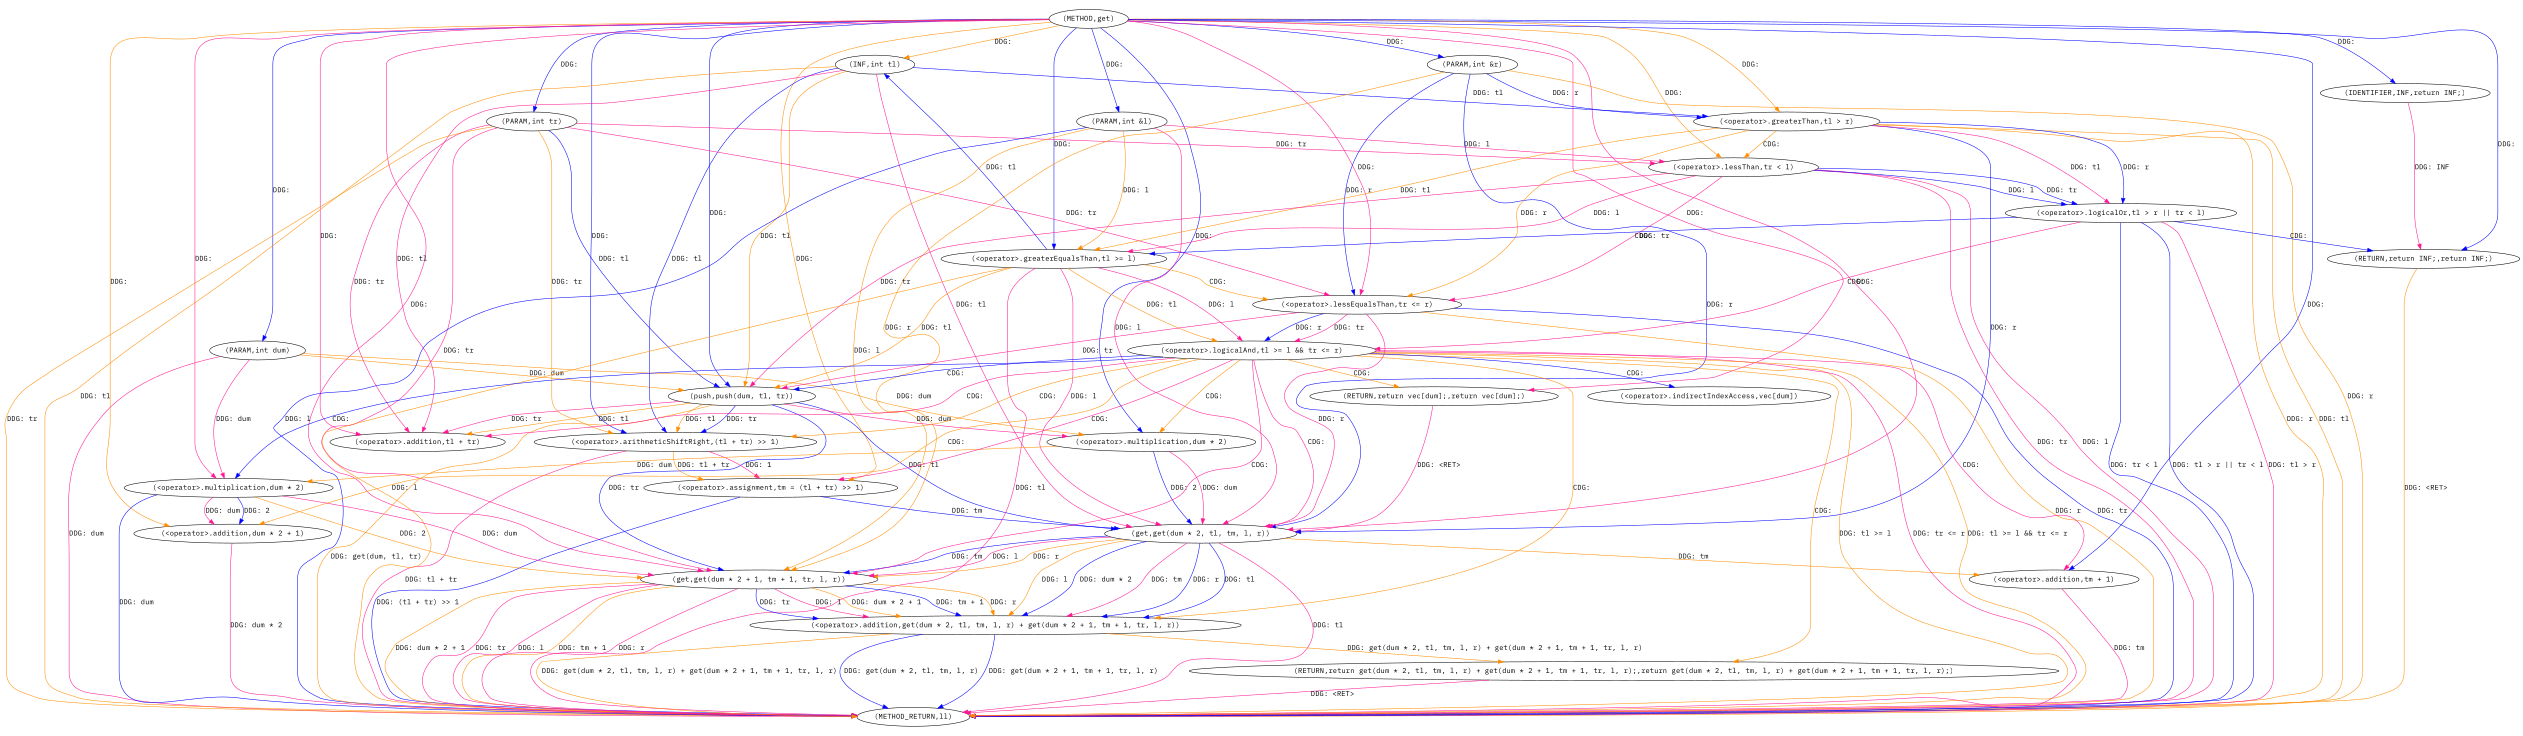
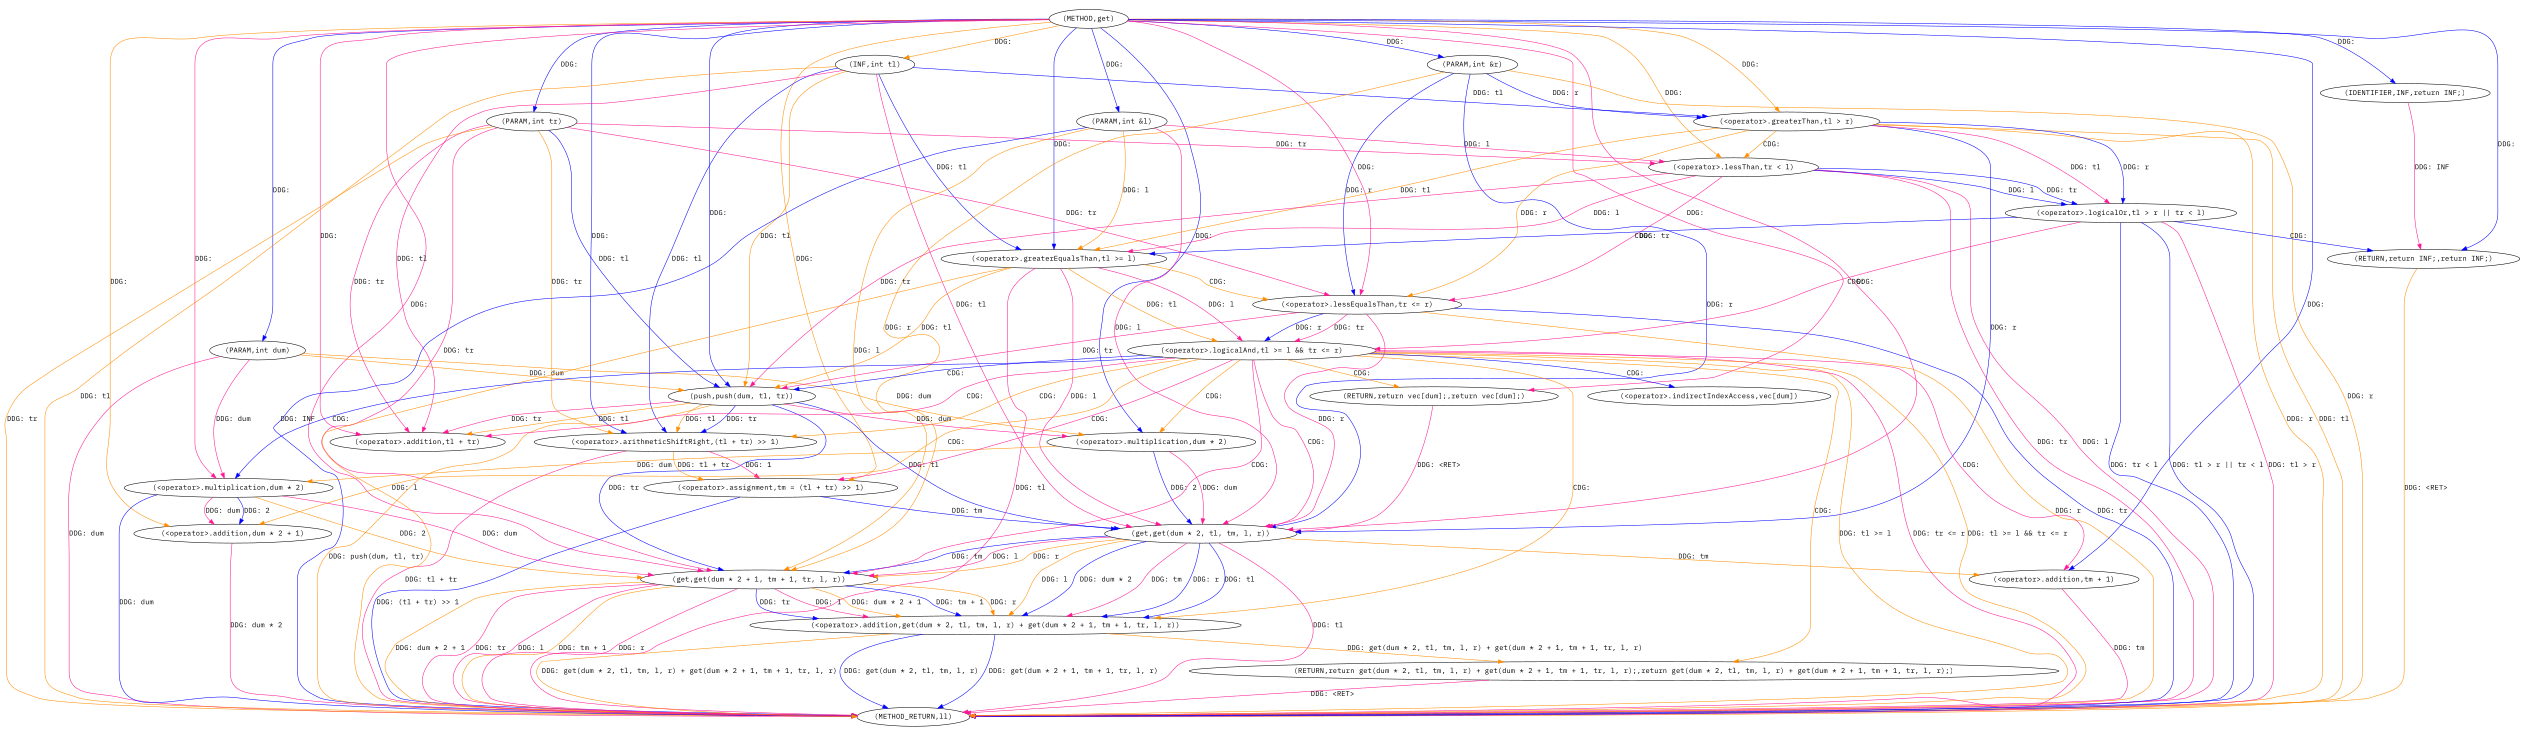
edge "(<operator>.greaterEqualsThan,tl >= l)" -> "(INF,int tl)": reversed
edge "(PARAM,int &l)" -> "(METHOD_RETURN,ll)": label "DDG: l" -> "DDG: INF"
edge "(push,push(dum, tl, tr))" -> "(METHOD_RETURN,ll)": label "DDG: get(dum, tl, tr)" -> "DDG: push(dum, tl, tr)"
